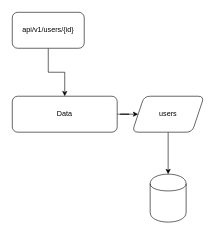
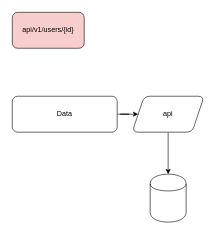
node "api/v1/users/{id}": fillcolor #ffffff -> #f8cecc
edge "api/v1/users/{id}" -> "Data": removed
node "users": label "users" -> "api"
